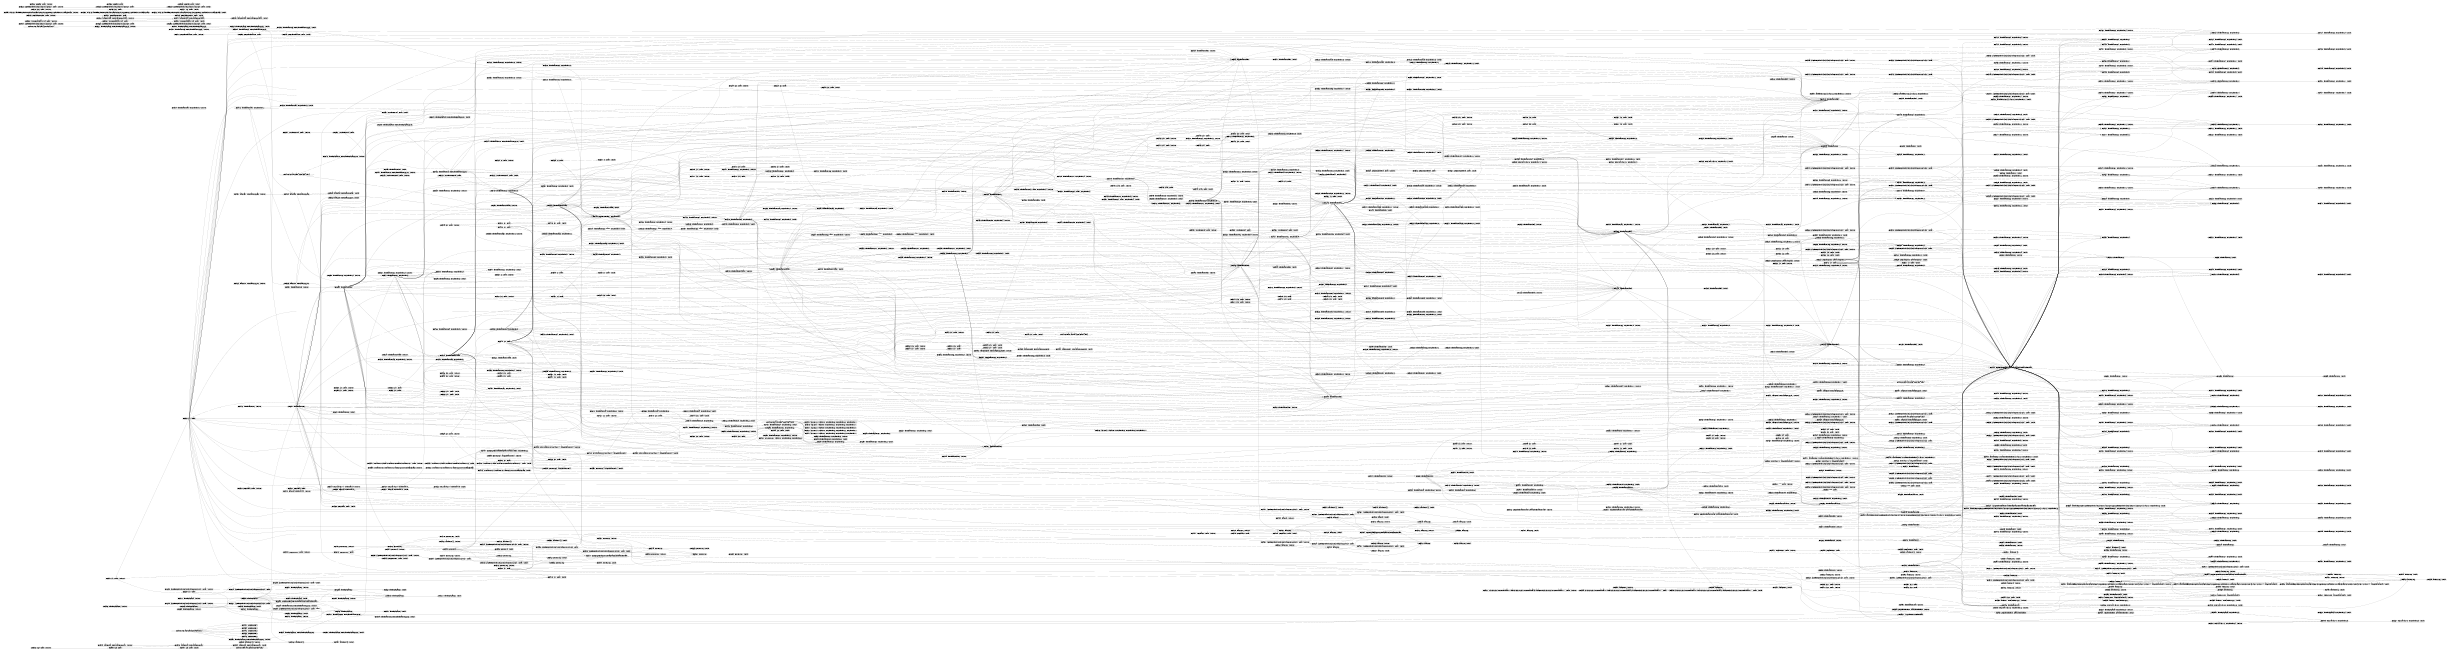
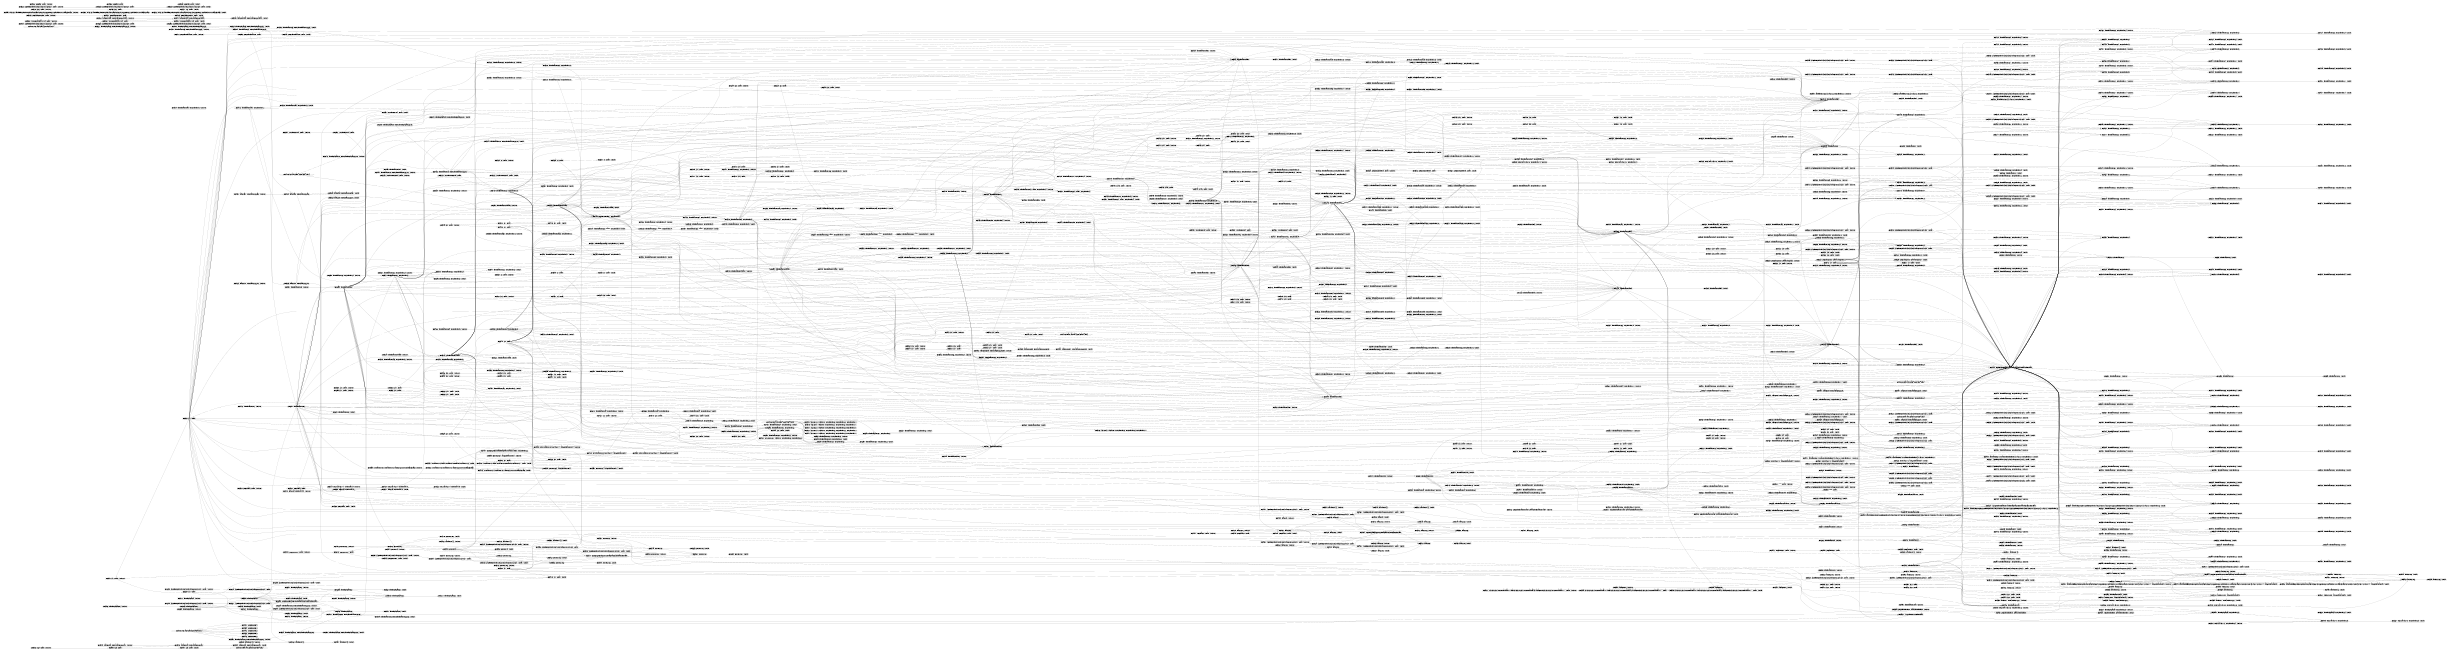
node "CE0x59d0e10": text "*Constant*" -> "*Global*"
node "CE0x59316a0": text "selinux_xfrm_alloc_default:lor.lhs.false" -> "selinux_xfrm_alloc_user:lor.lhs.false"
node "CE0x5939bd0": removed
node "CE0x58fb4e0": removed
node "CE0x59d9210": added
node "CE0x58f07f0": text "*LoadInst*" -> "*SummSink*"
